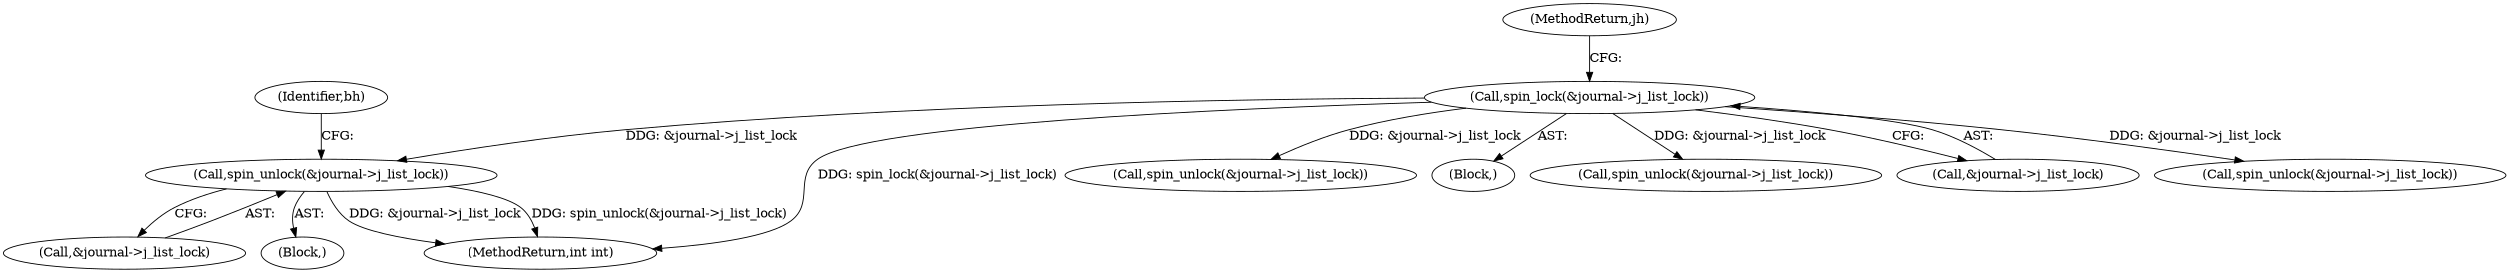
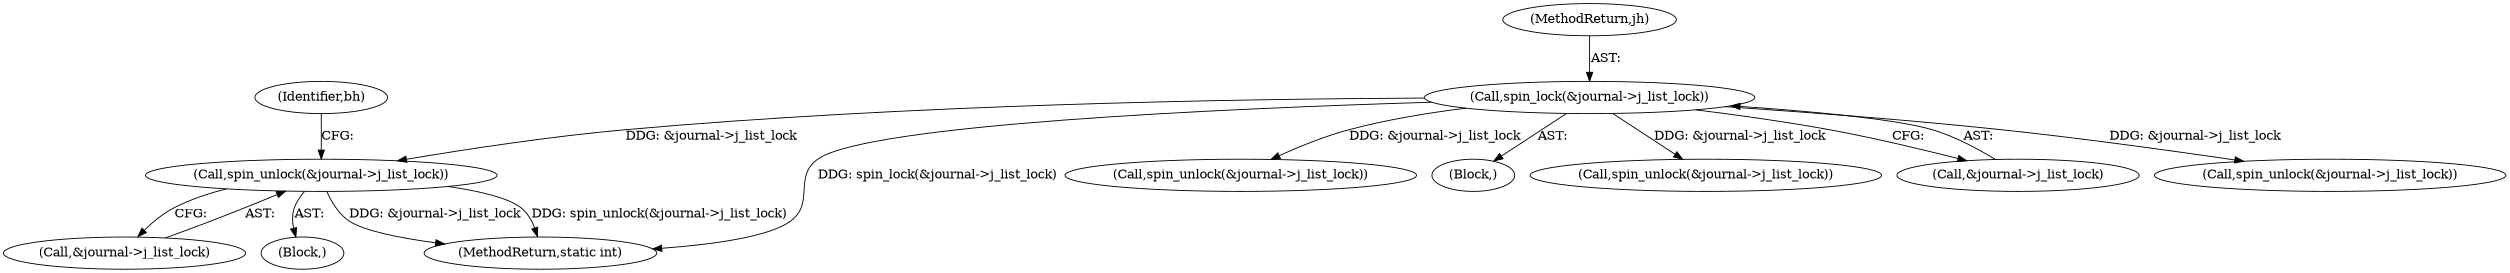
edge "(MethodReturn,jh)" -> "(Call,spin_lock(&journal->j_list_lock))": label "CFG: " -> "AST: "
node "(MethodReturn,int int)": label "(MethodReturn,int int)" -> "(MethodReturn,static int)"
